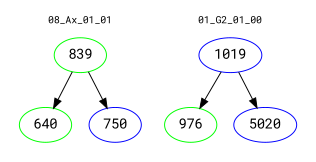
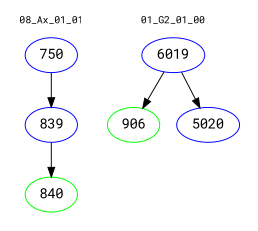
node "839": color green -> blue
node "1019": label "1019" -> "6019"
edge "839" -> "750": reversed
node "640": label "640" -> "840"
node "976": label "976" -> "906"
